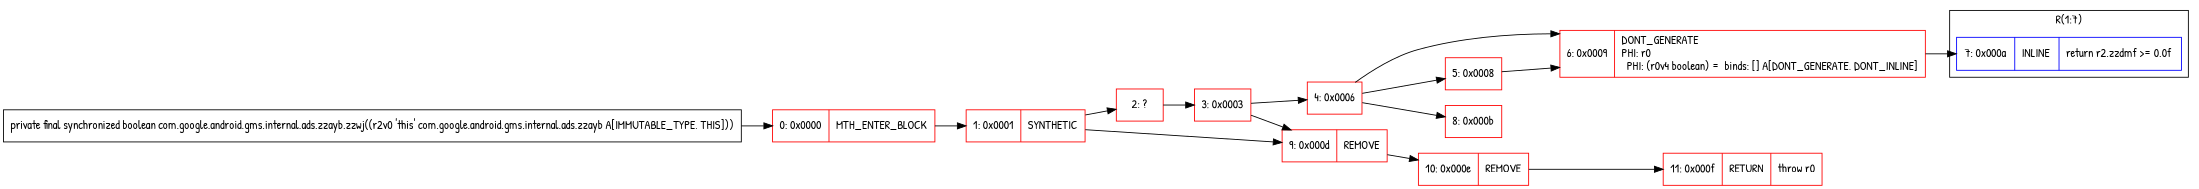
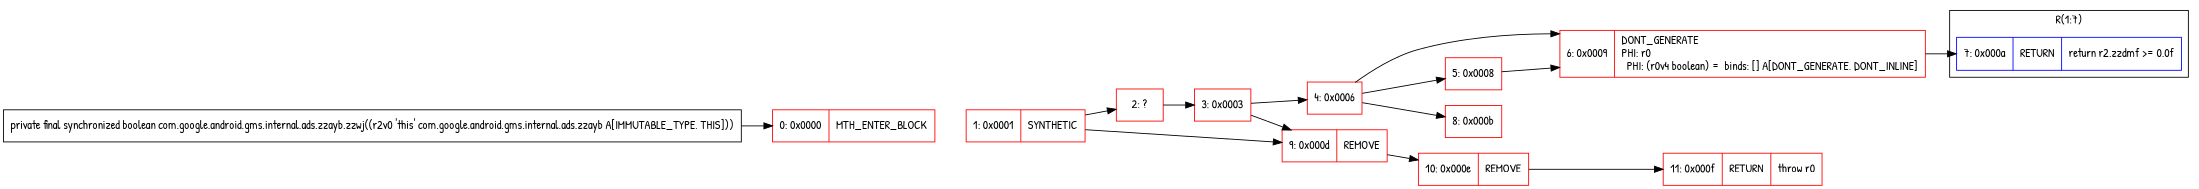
node "7: 0x000a": text "INLINE" -> "RETURN"
edge "0: 0x0000" -> "1: 0x0001": removed
